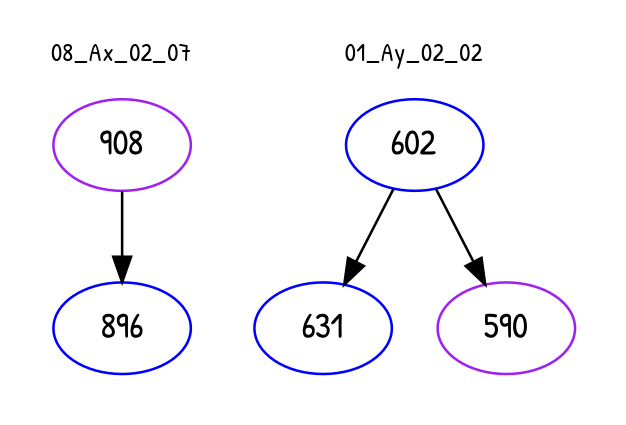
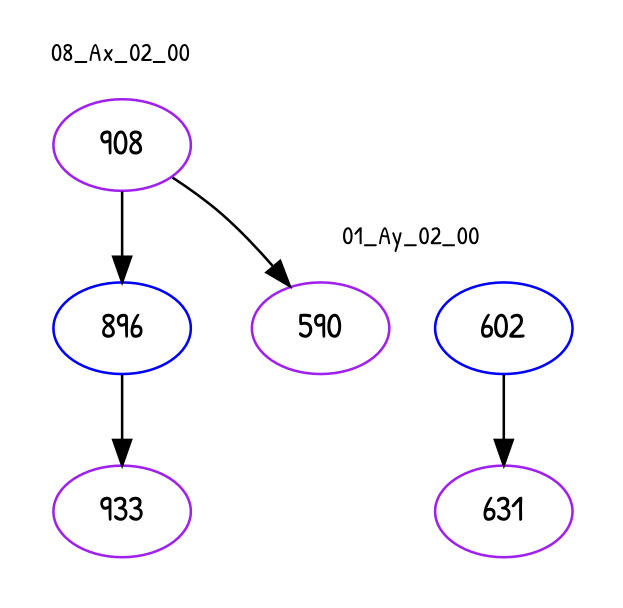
cluster "08_Ax_02_07": label "08_Ax_02_07" -> "08_Ax_02_00"
cluster "01_Ay_02_02": label "01_Ay_02_02" -> "01_Ay_02_00"
edge "602" -> "590": now "908" -> "590"
node "631": color blue -> purple
node "933": added
